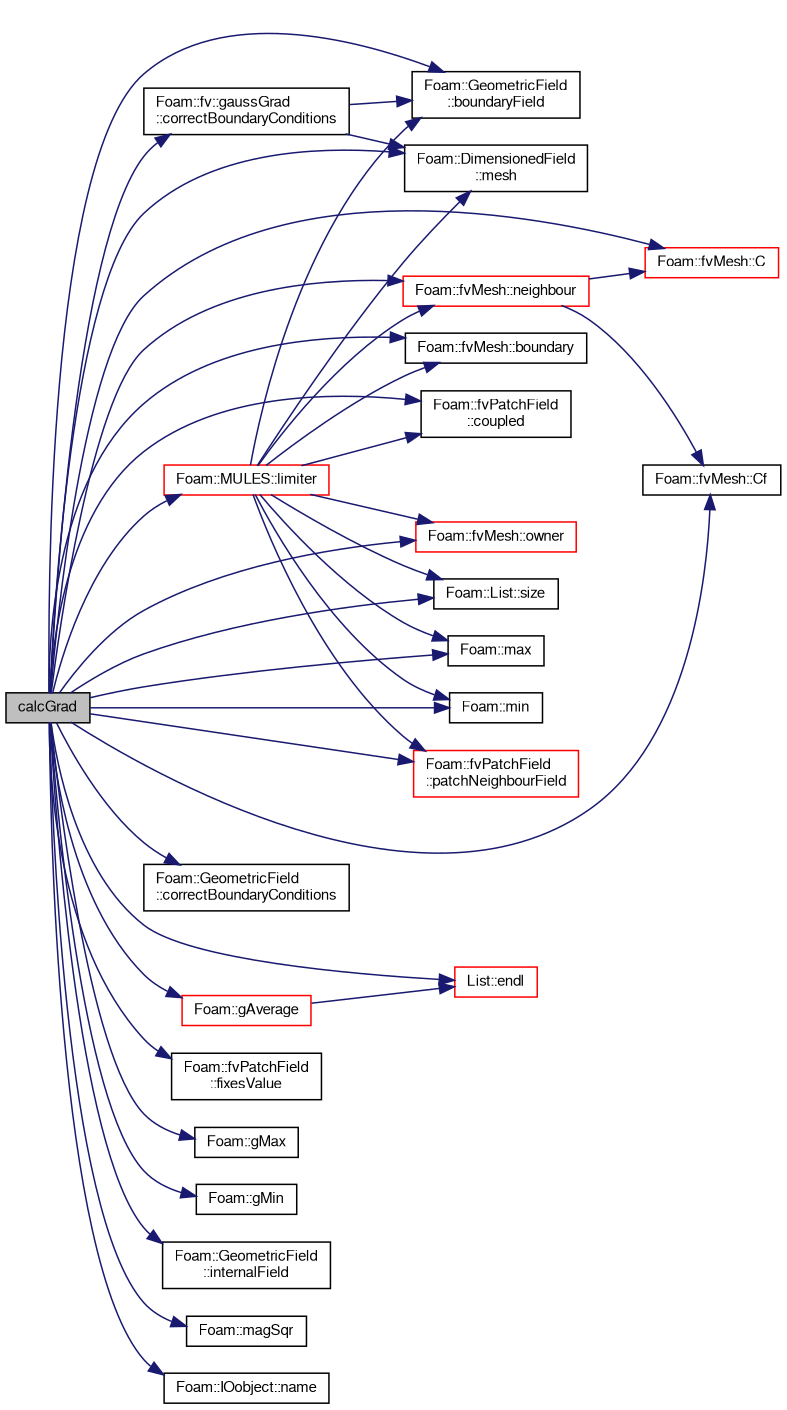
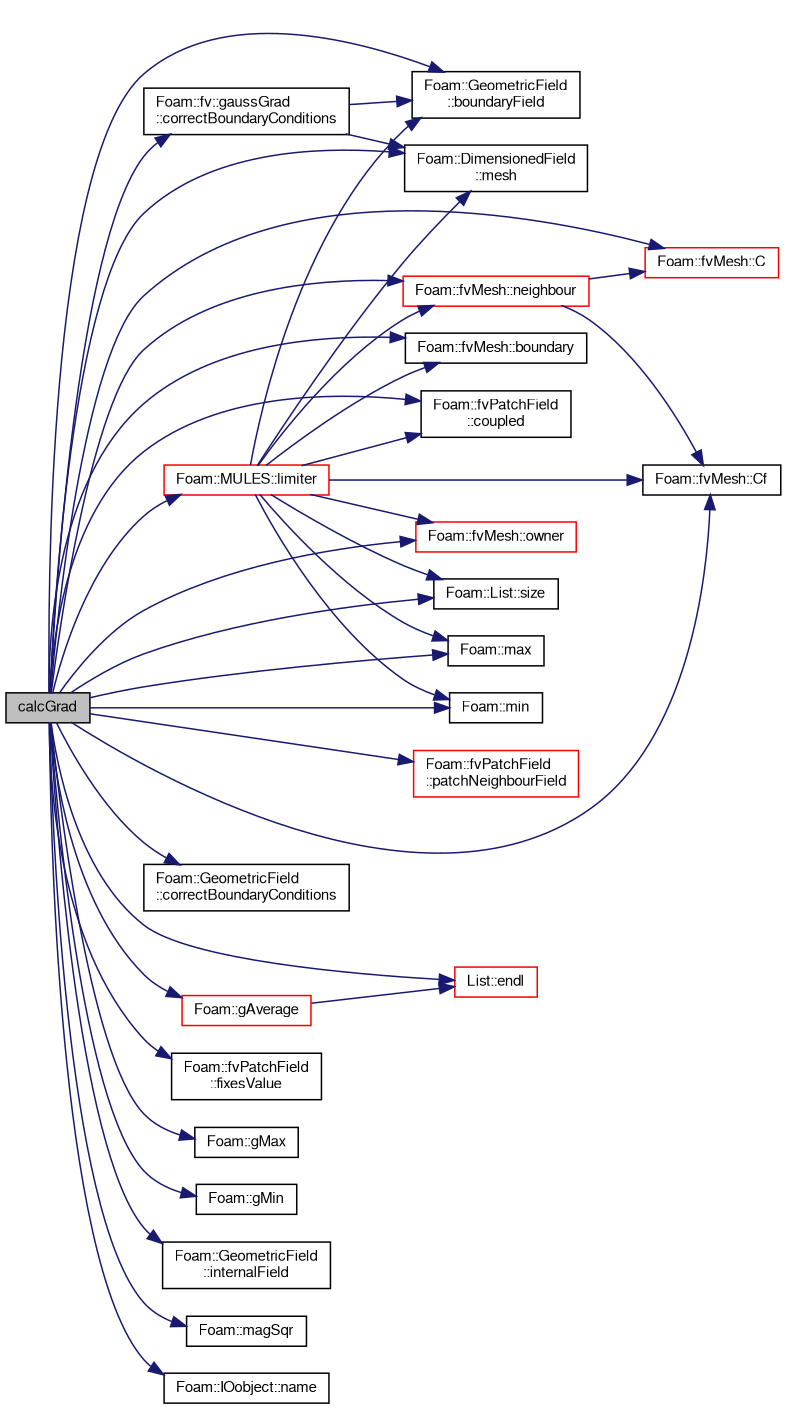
edge "Foam::MULES::limiter" -> "Foam::fvPatchField ::patchNeighbourField": now "Foam::MULES::limiter" -> "Foam::fvMesh::Cf"
